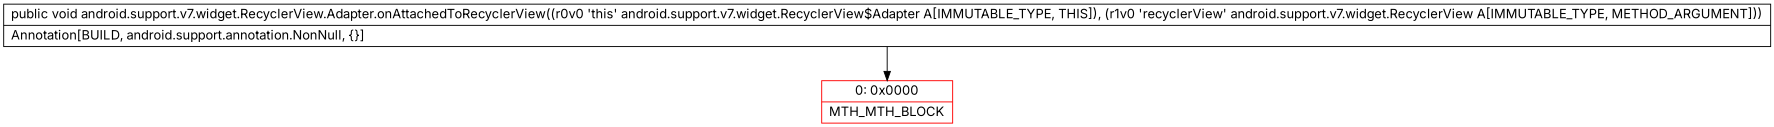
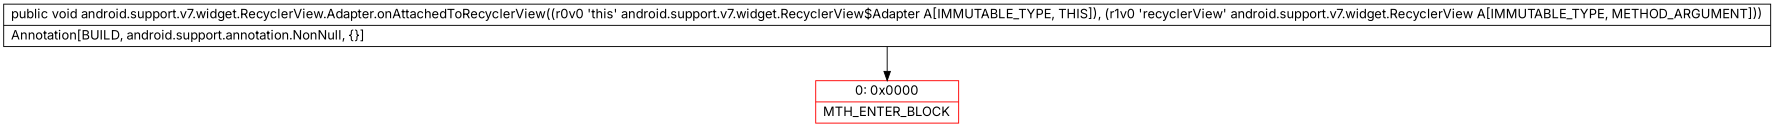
node "0: 0x0000": text "MTH_MTH_BLOCK" -> "MTH_ENTER_BLOCK"
